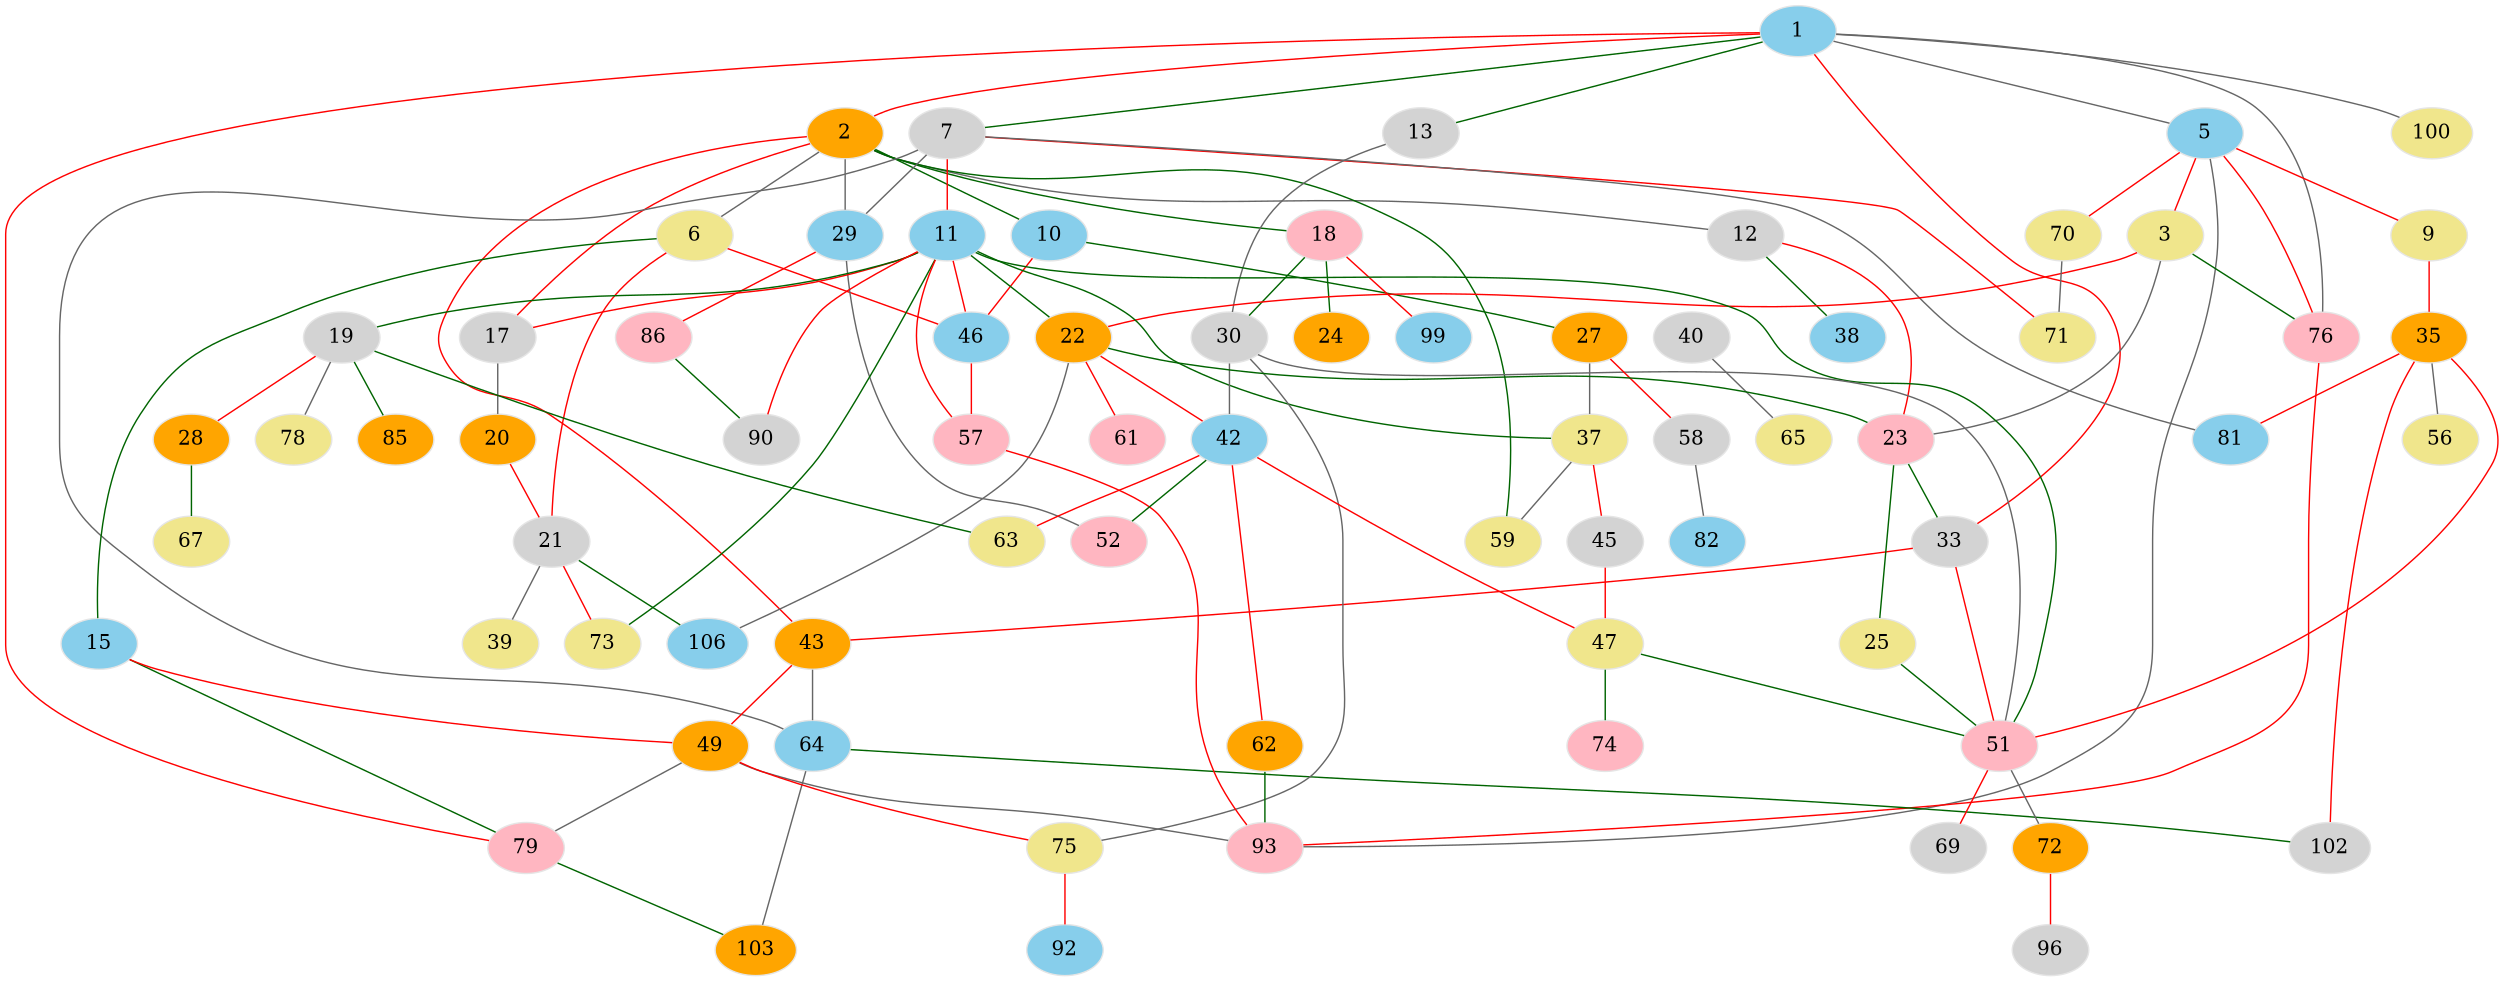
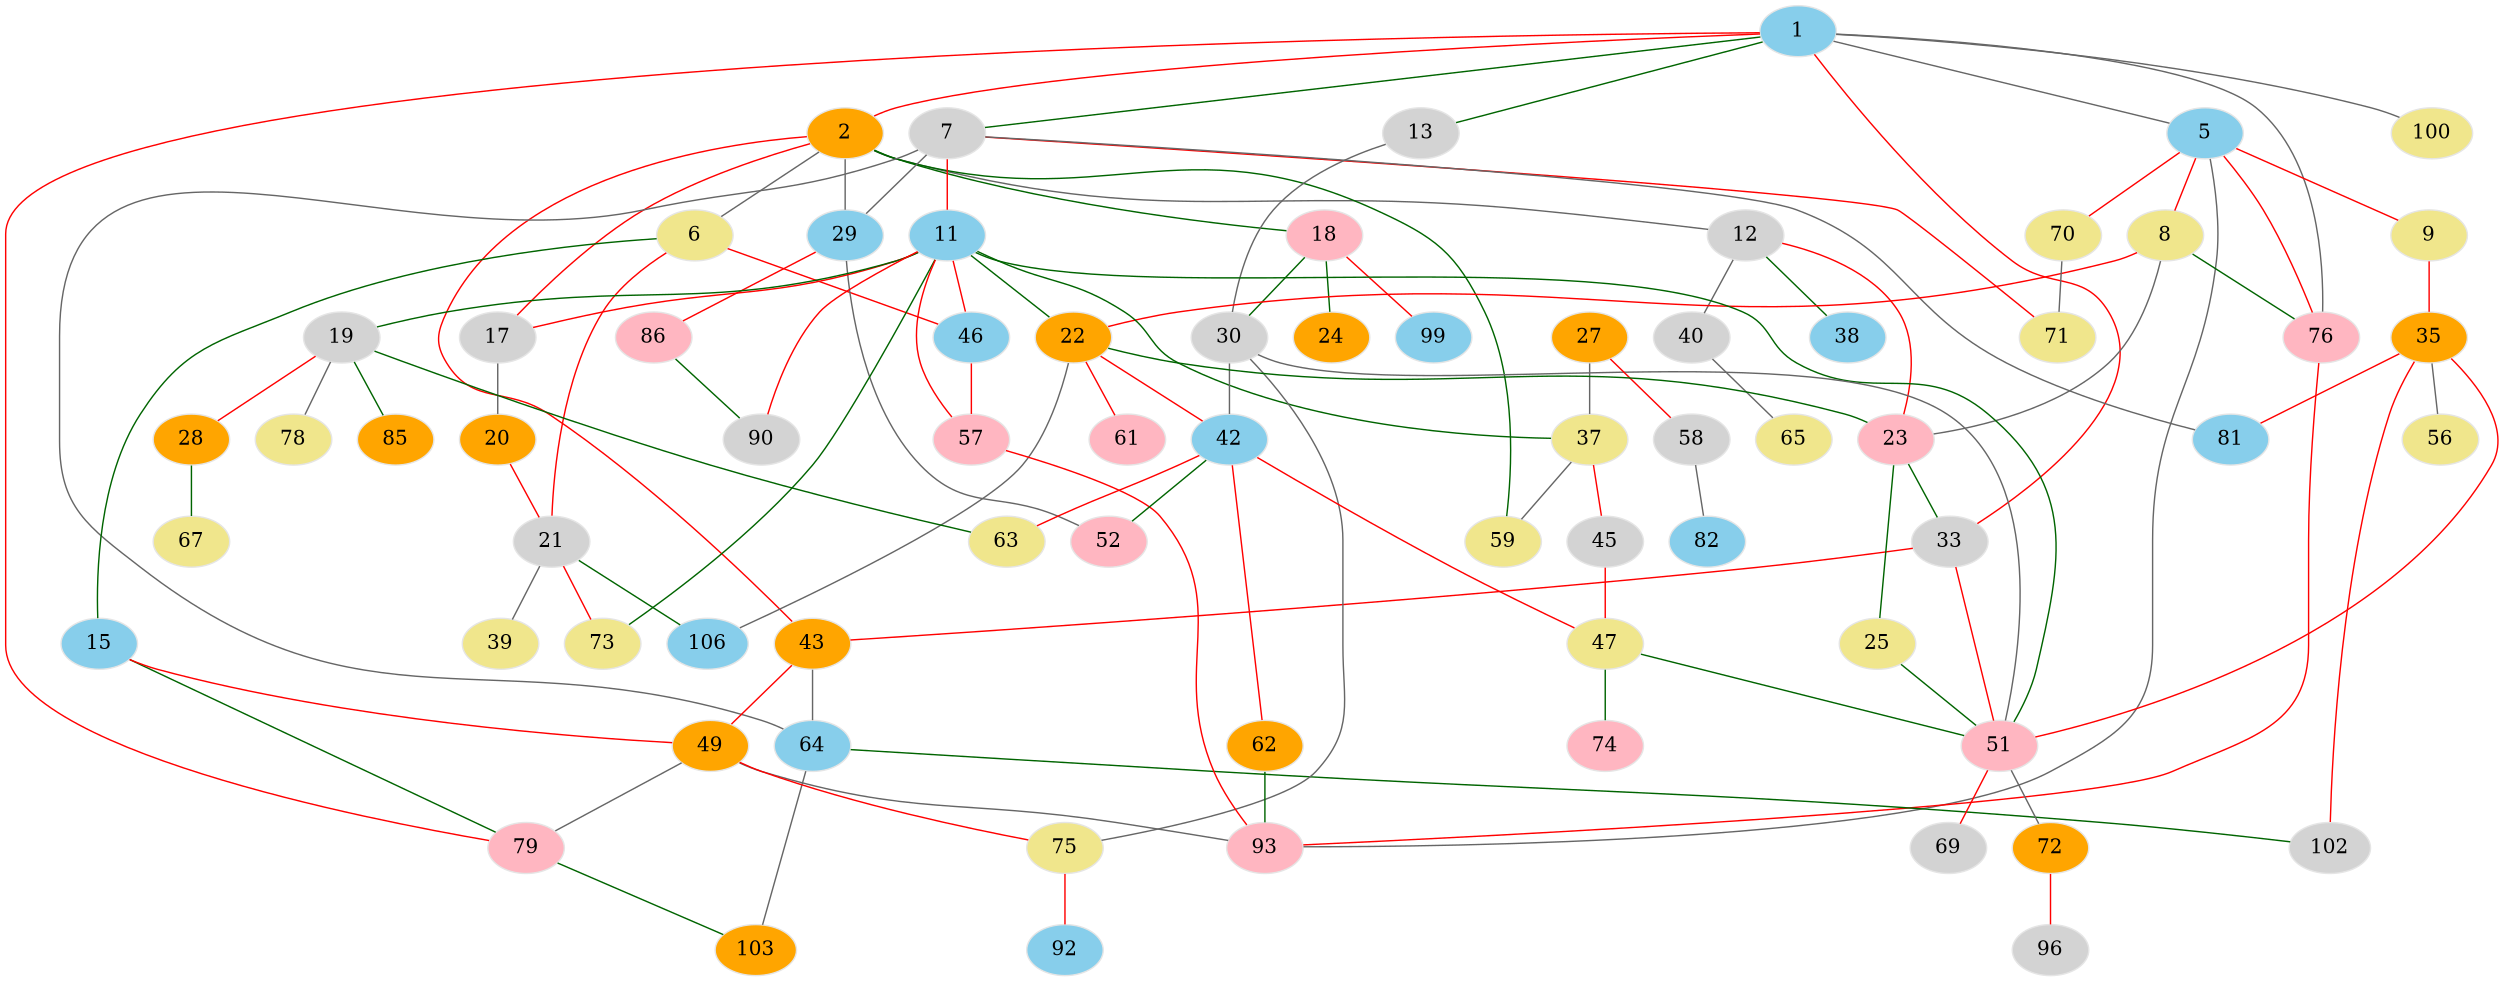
node "10": removed
node "3": label "3" -> "8"
edge "12" -- "40": added
